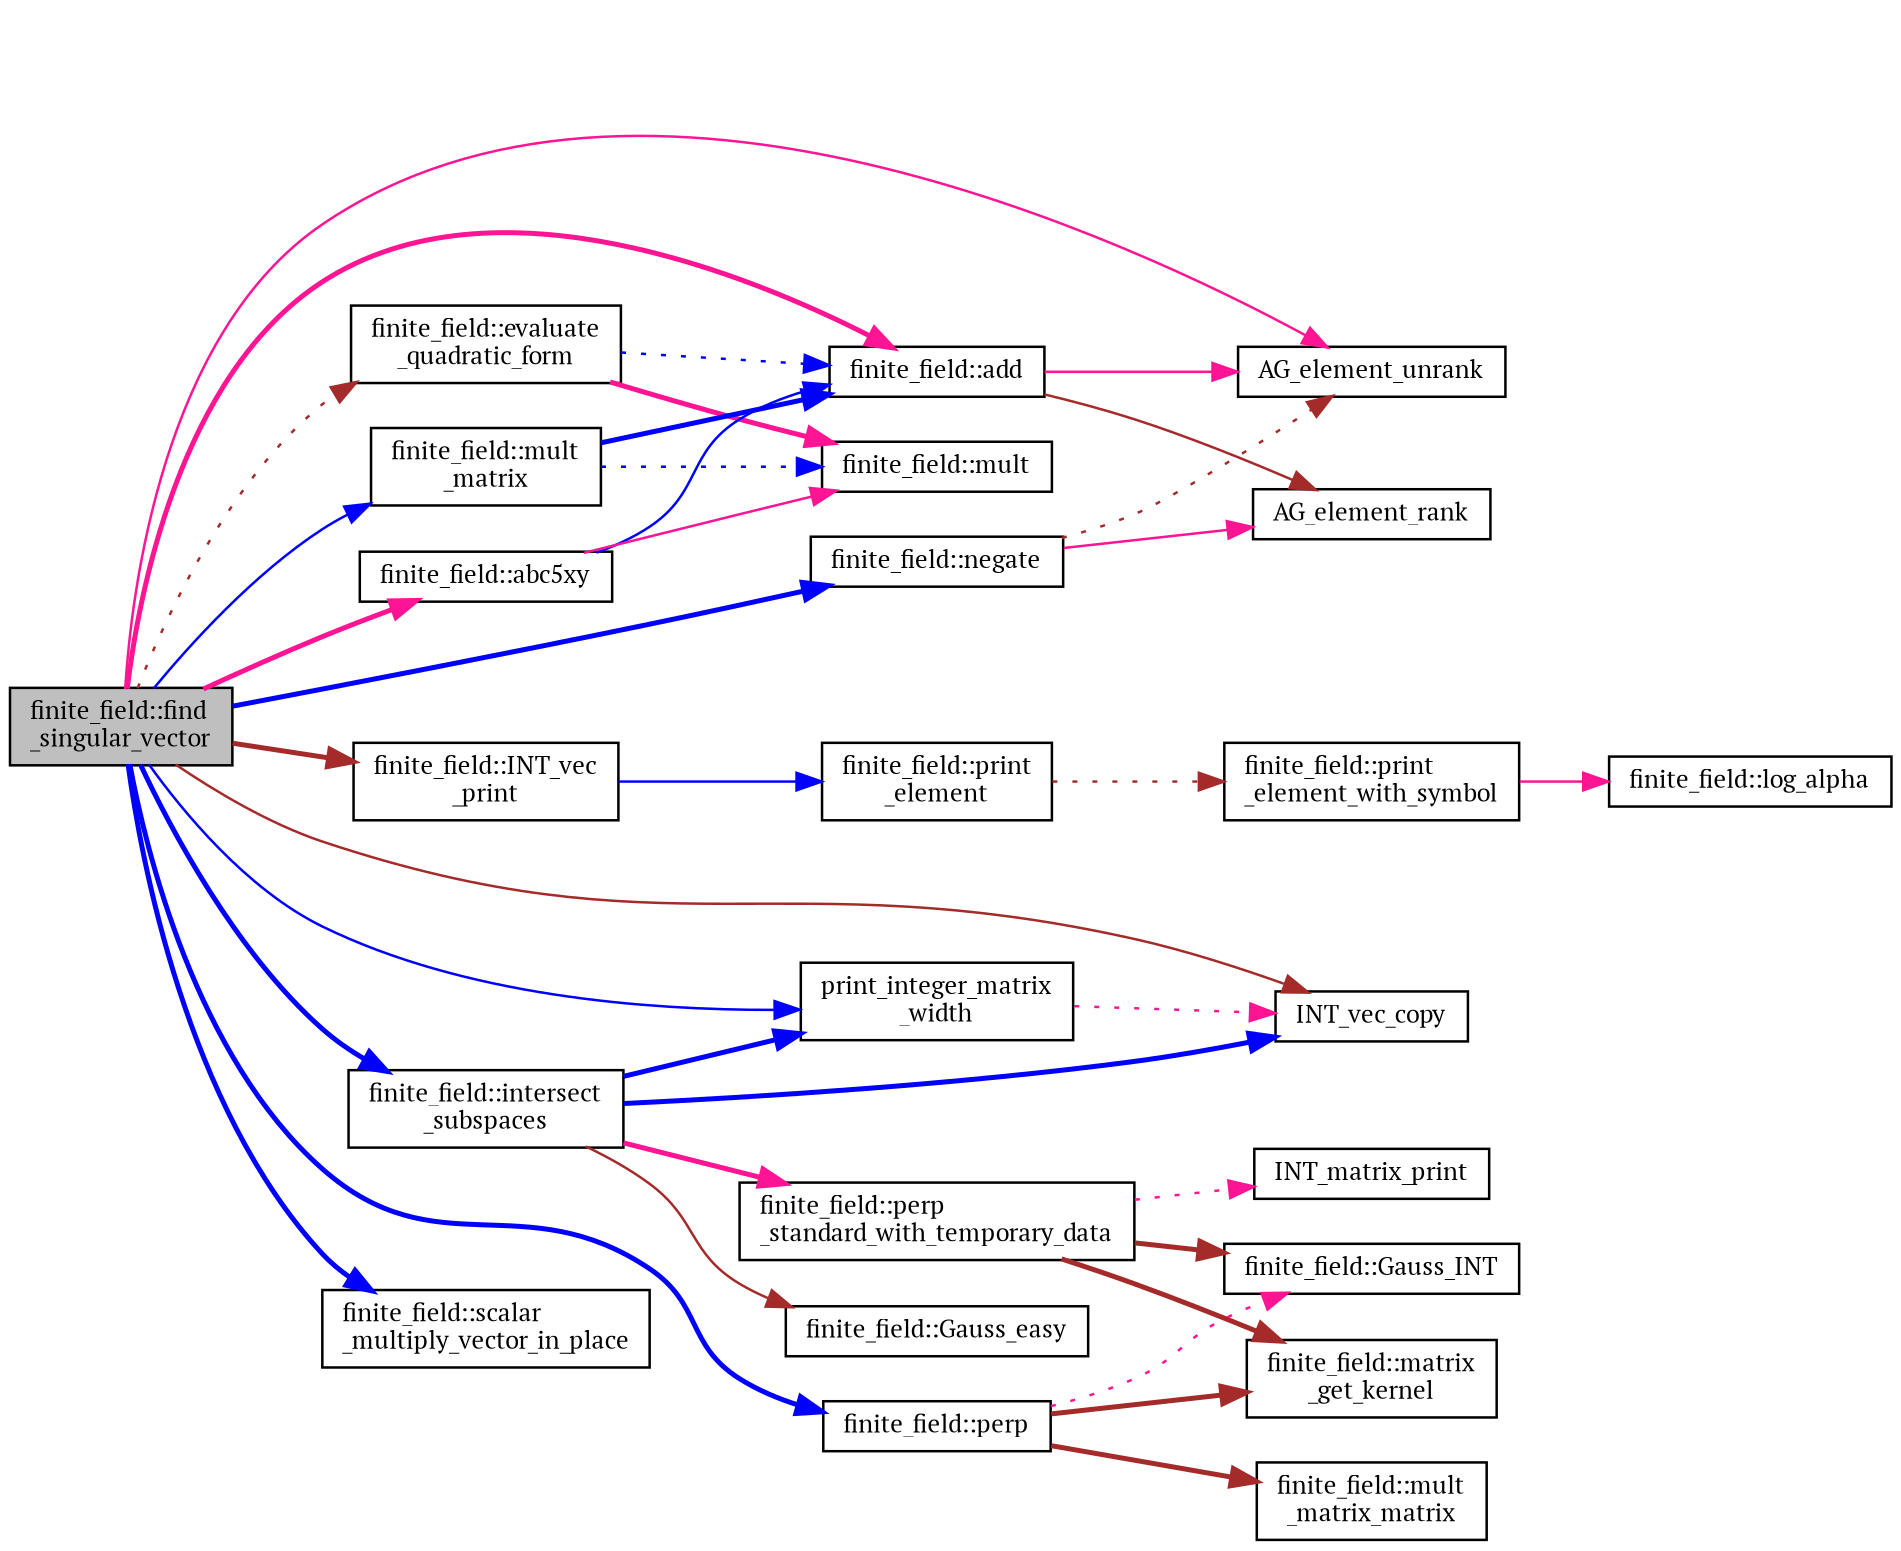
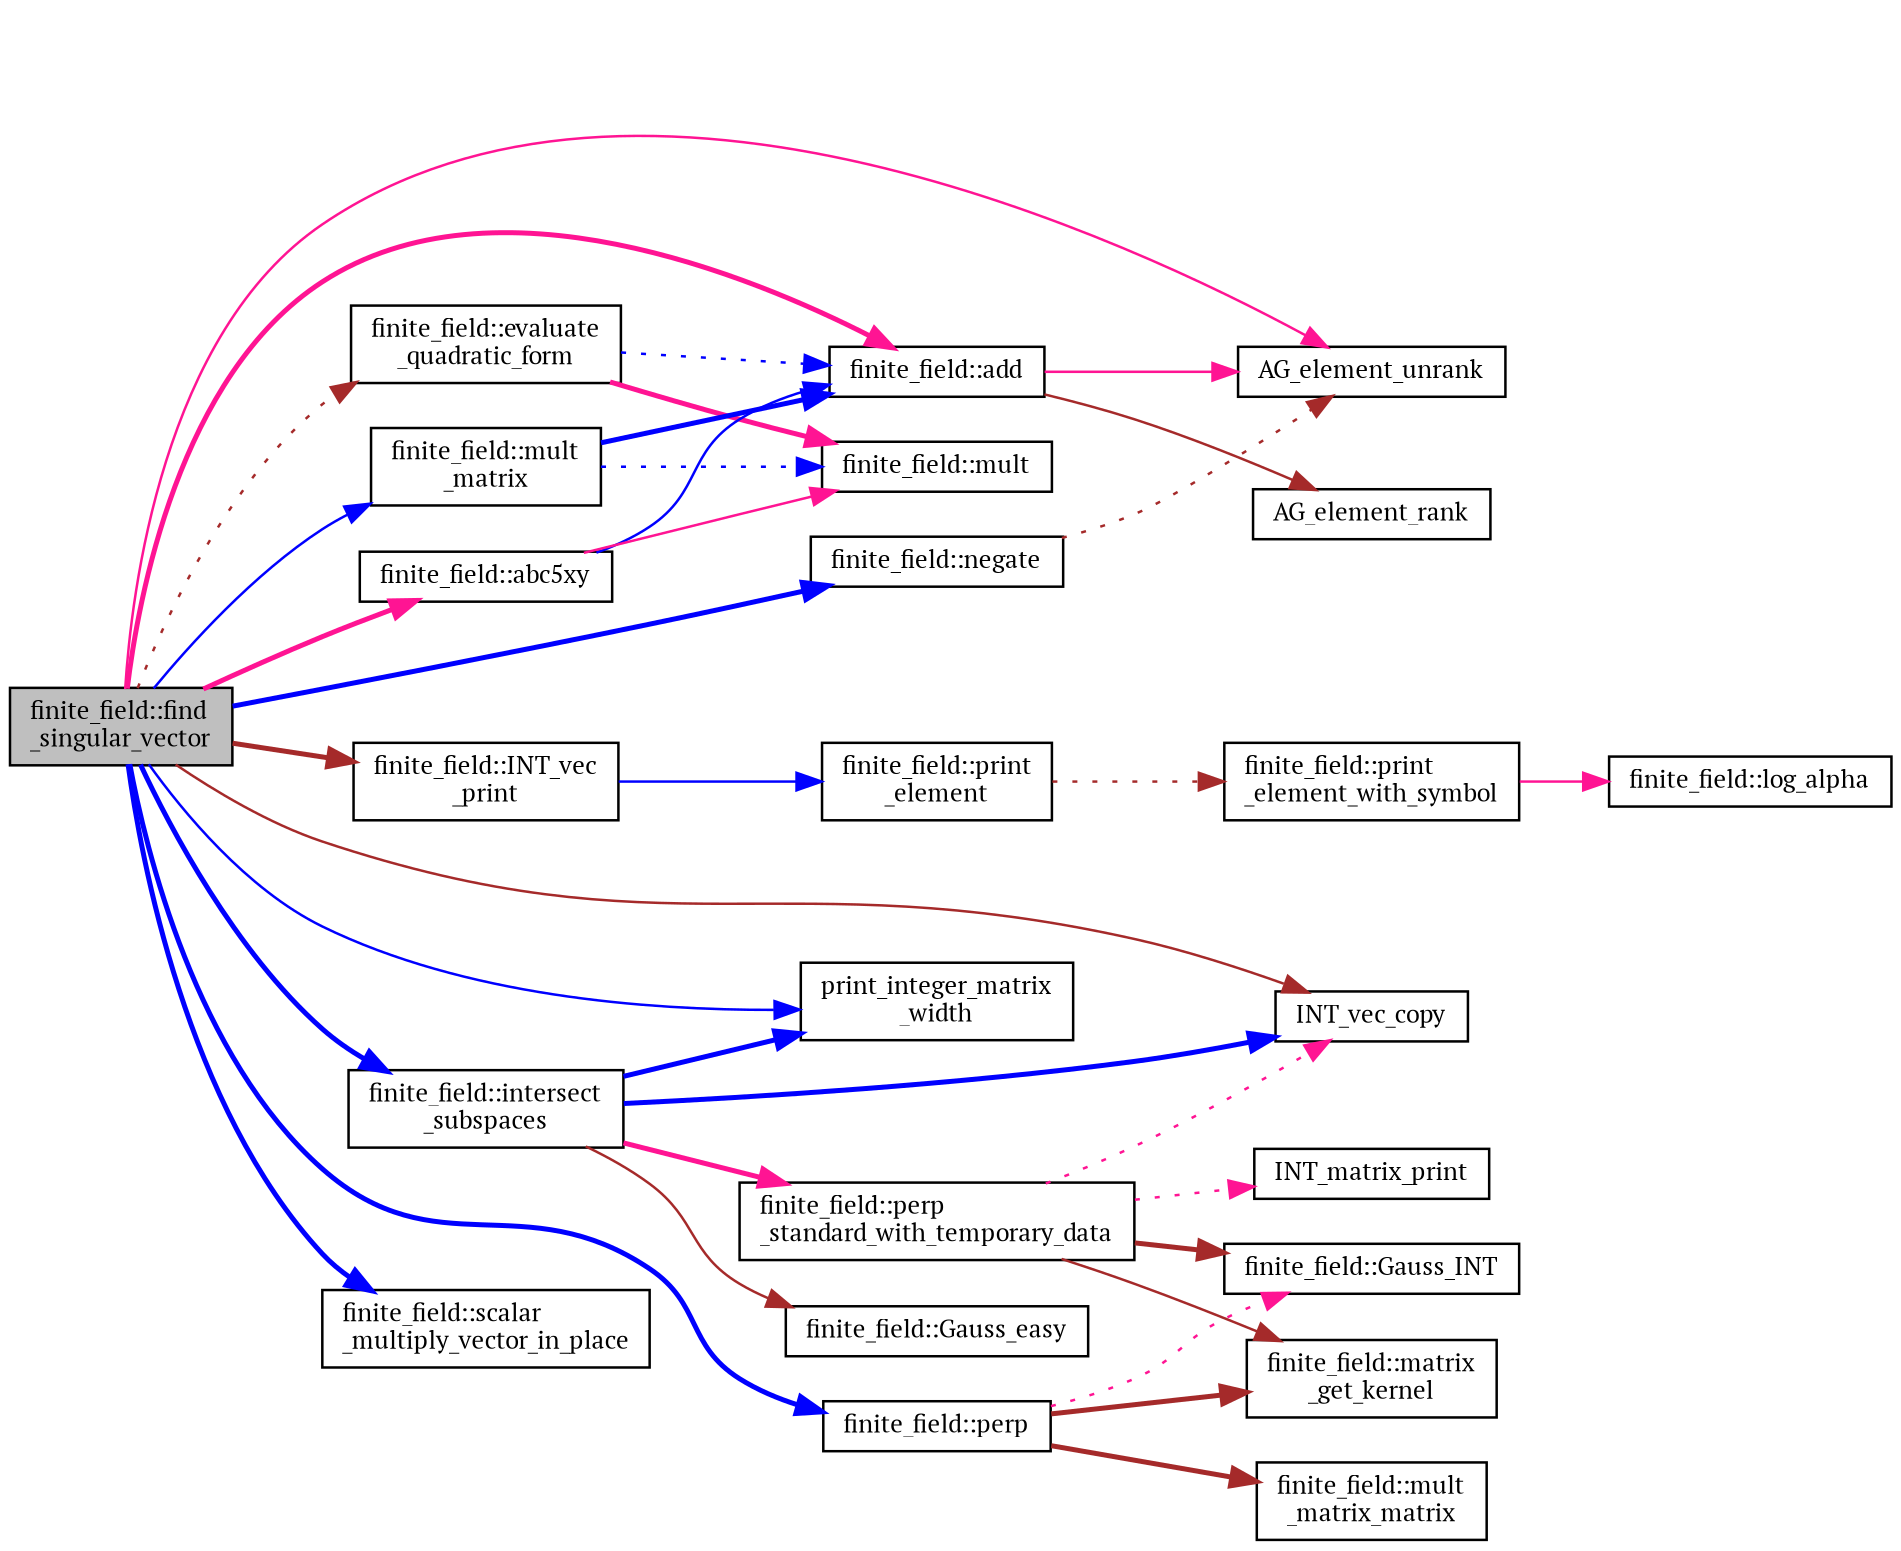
edge "finite_field::negate" -> "AG_element_rank": removed
edge "print_integer_matrix _width" -> "INT_vec_copy": now "finite_field::perp _standard_with_temporary_data" -> "INT_vec_copy"
edge "finite_field::perp _standard_with_temporary_data" -> "finite_field::matrix _get_kernel": style bold -> solid
